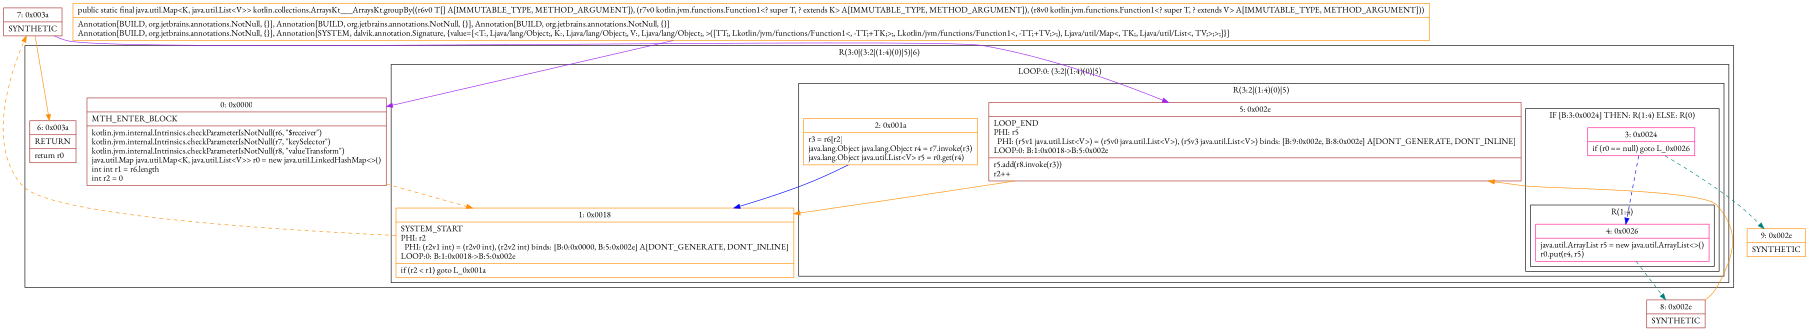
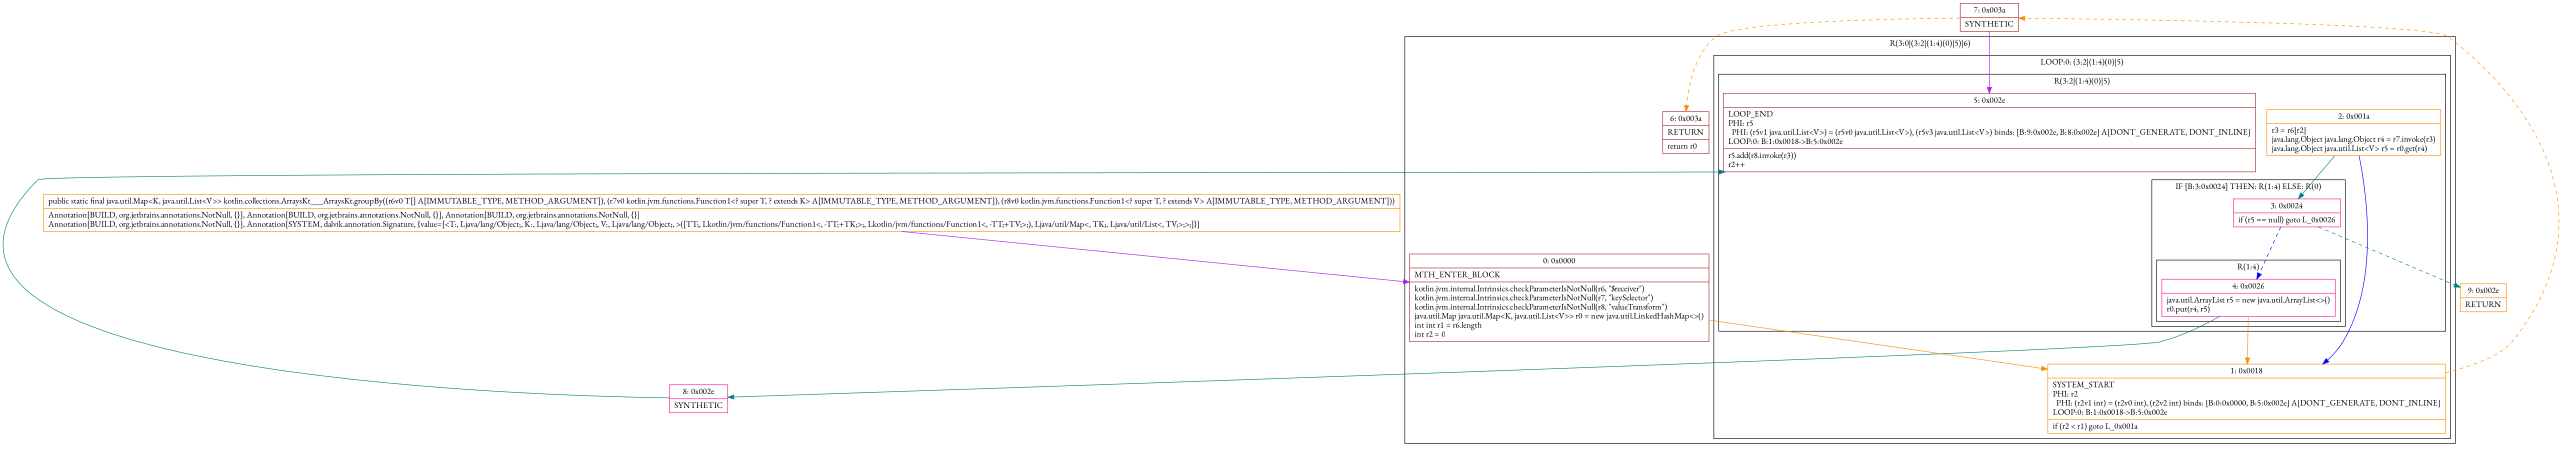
edge "7: 0x003a" -> "6: 0x003a": style solid -> dashed
node "3: 0x0024": text "if (r0 == null) goto L_0x0026" -> "if (r5 == null) goto L_0x0026"
edge "2: 0x001a" -> "3: 0x0024": added
edge "8: 0x002e" -> "5: 0x002e": color darkorange -> teal
edge "0: 0x0000" -> "1: 0x0018": style dashed -> solid
edge "5: 0x002e" -> "1: 0x0018": now "4: 0x0026" -> "1: 0x0018"
node "9: 0x002e": text "SYNTHETIC" -> "RETURN"
edge "4: 0x0026" -> "8: 0x002e": style dashed -> solid
node "8: 0x002e": color brown -> deeppink
